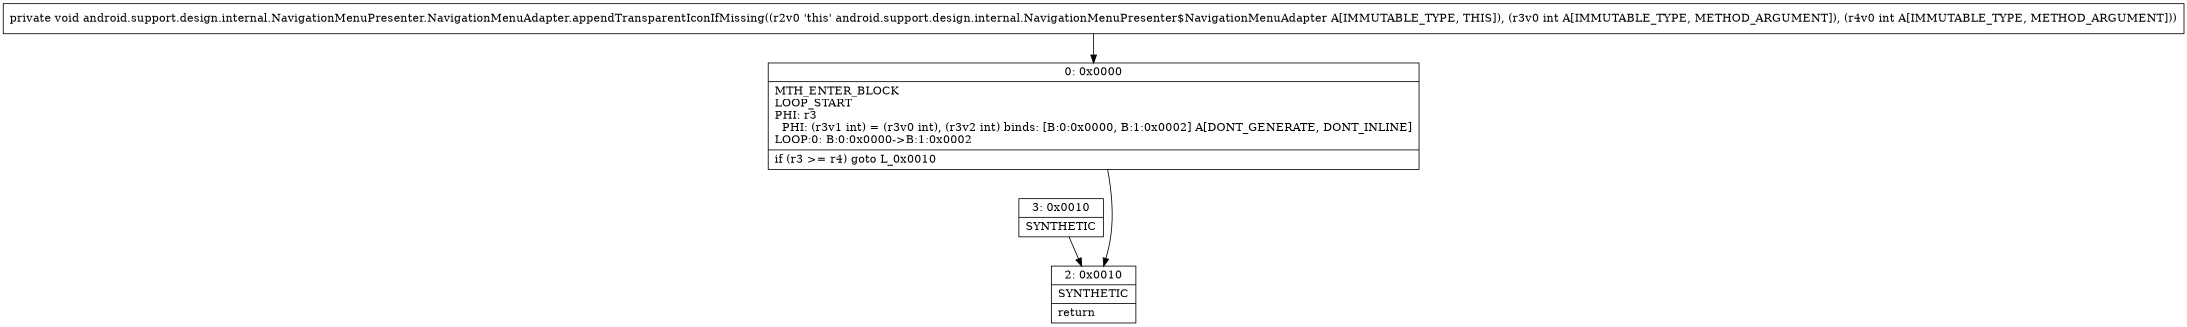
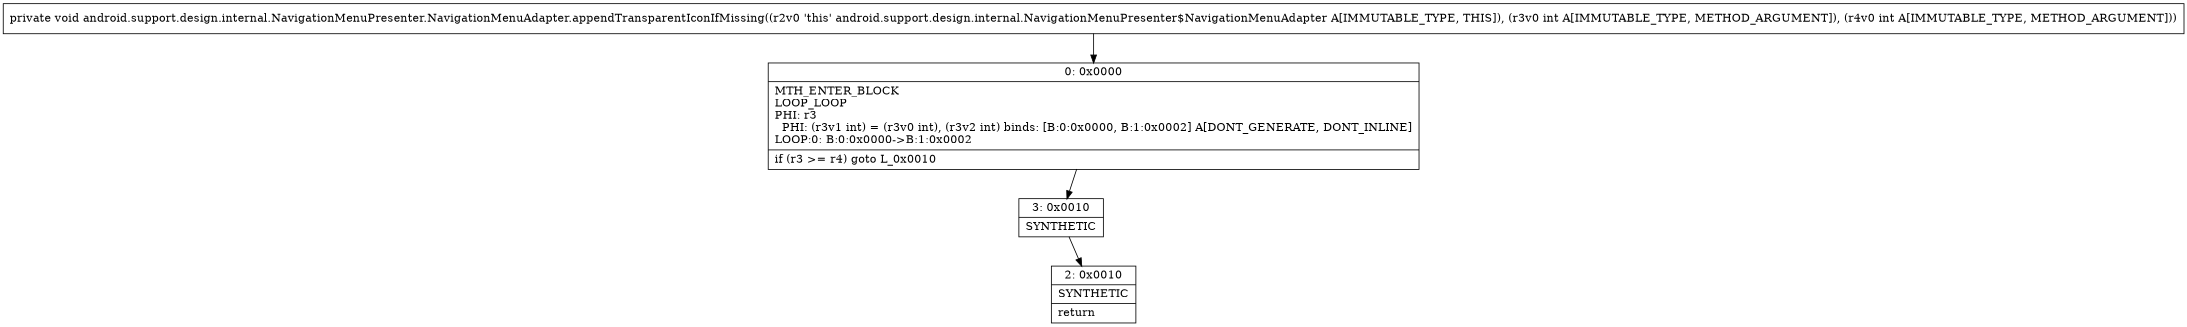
node "0: 0x0000": text "LOOP_START" -> "LOOP_LOOP"
edge "0: 0x0000" -> "2: 0x0010": now "0: 0x0000" -> "3: 0x0010"
